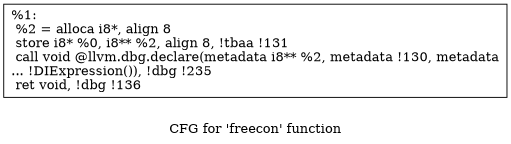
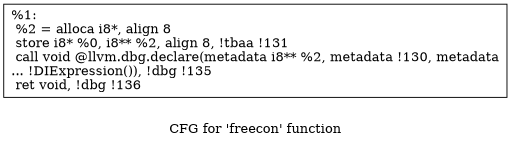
node "%1:": text "... !DIExpression()), !dbg !235" -> "... !DIExpression()), !dbg !135"
